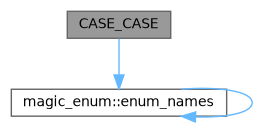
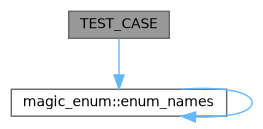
node "CASE_CASE": label "CASE_CASE" -> "TEST_CASE"
